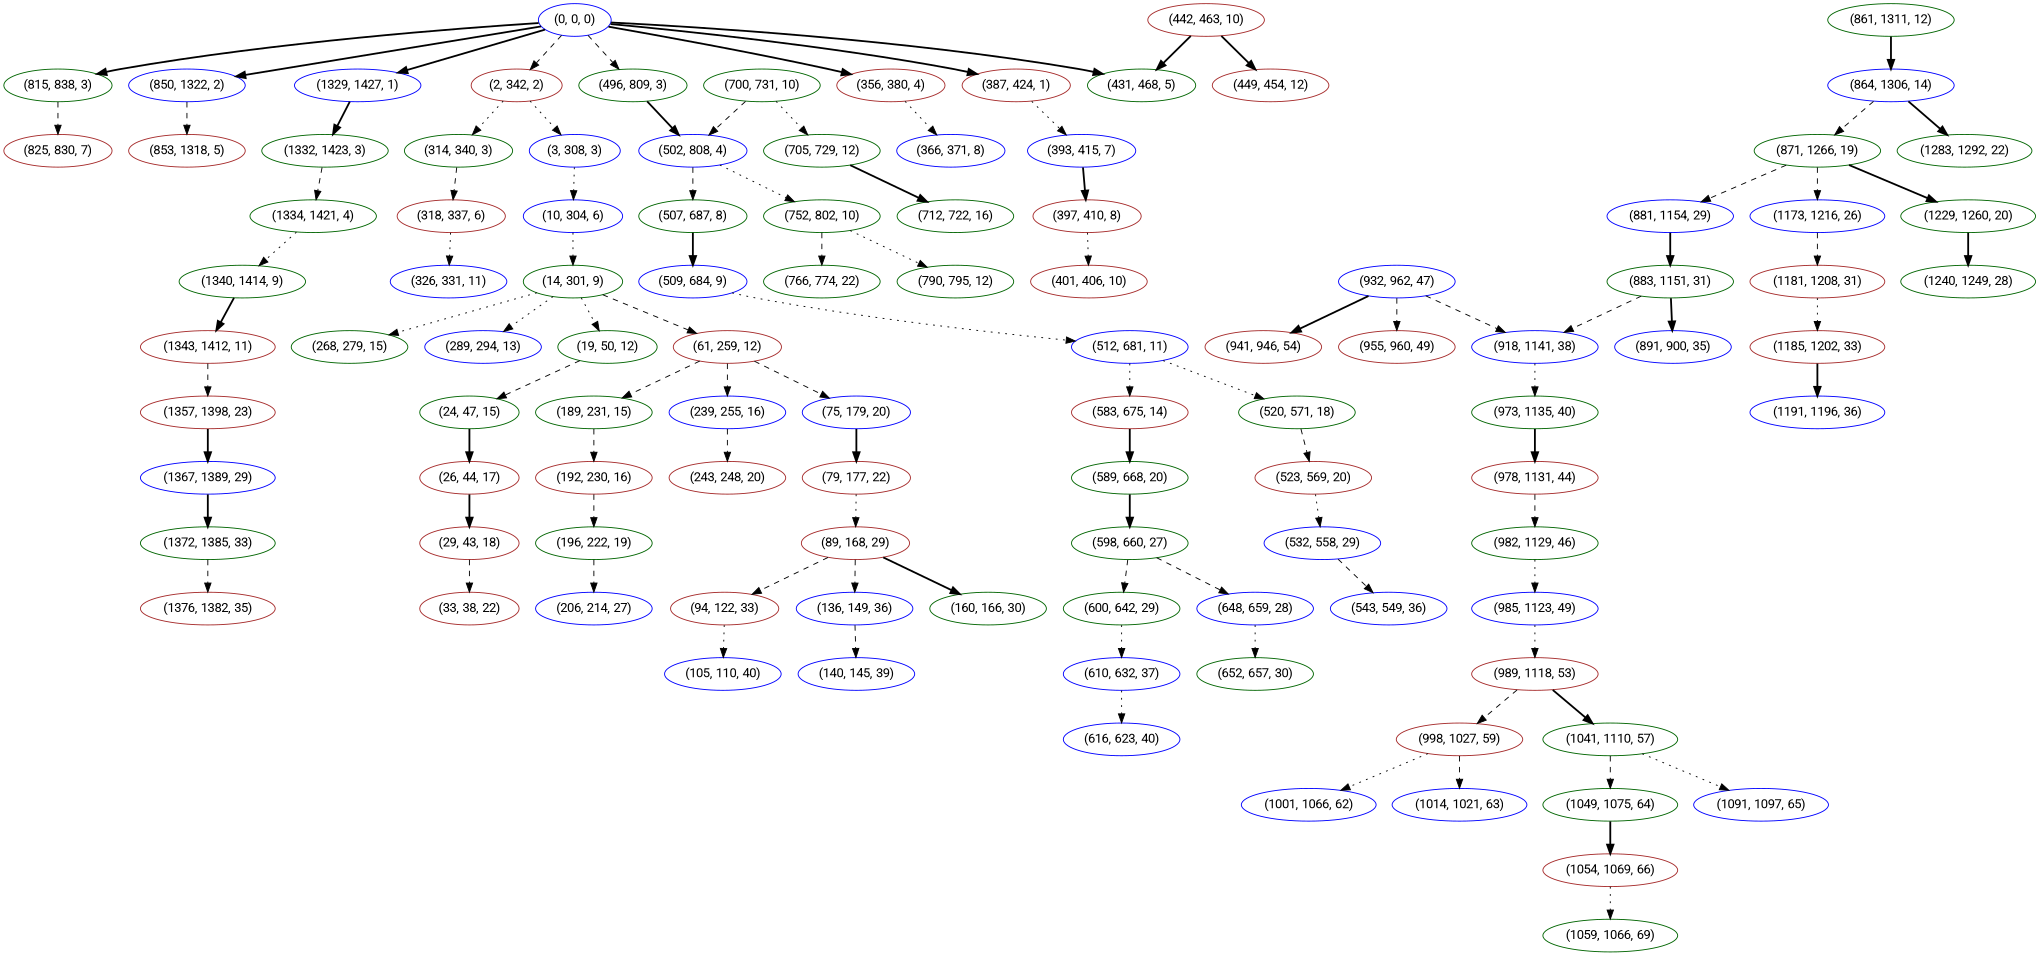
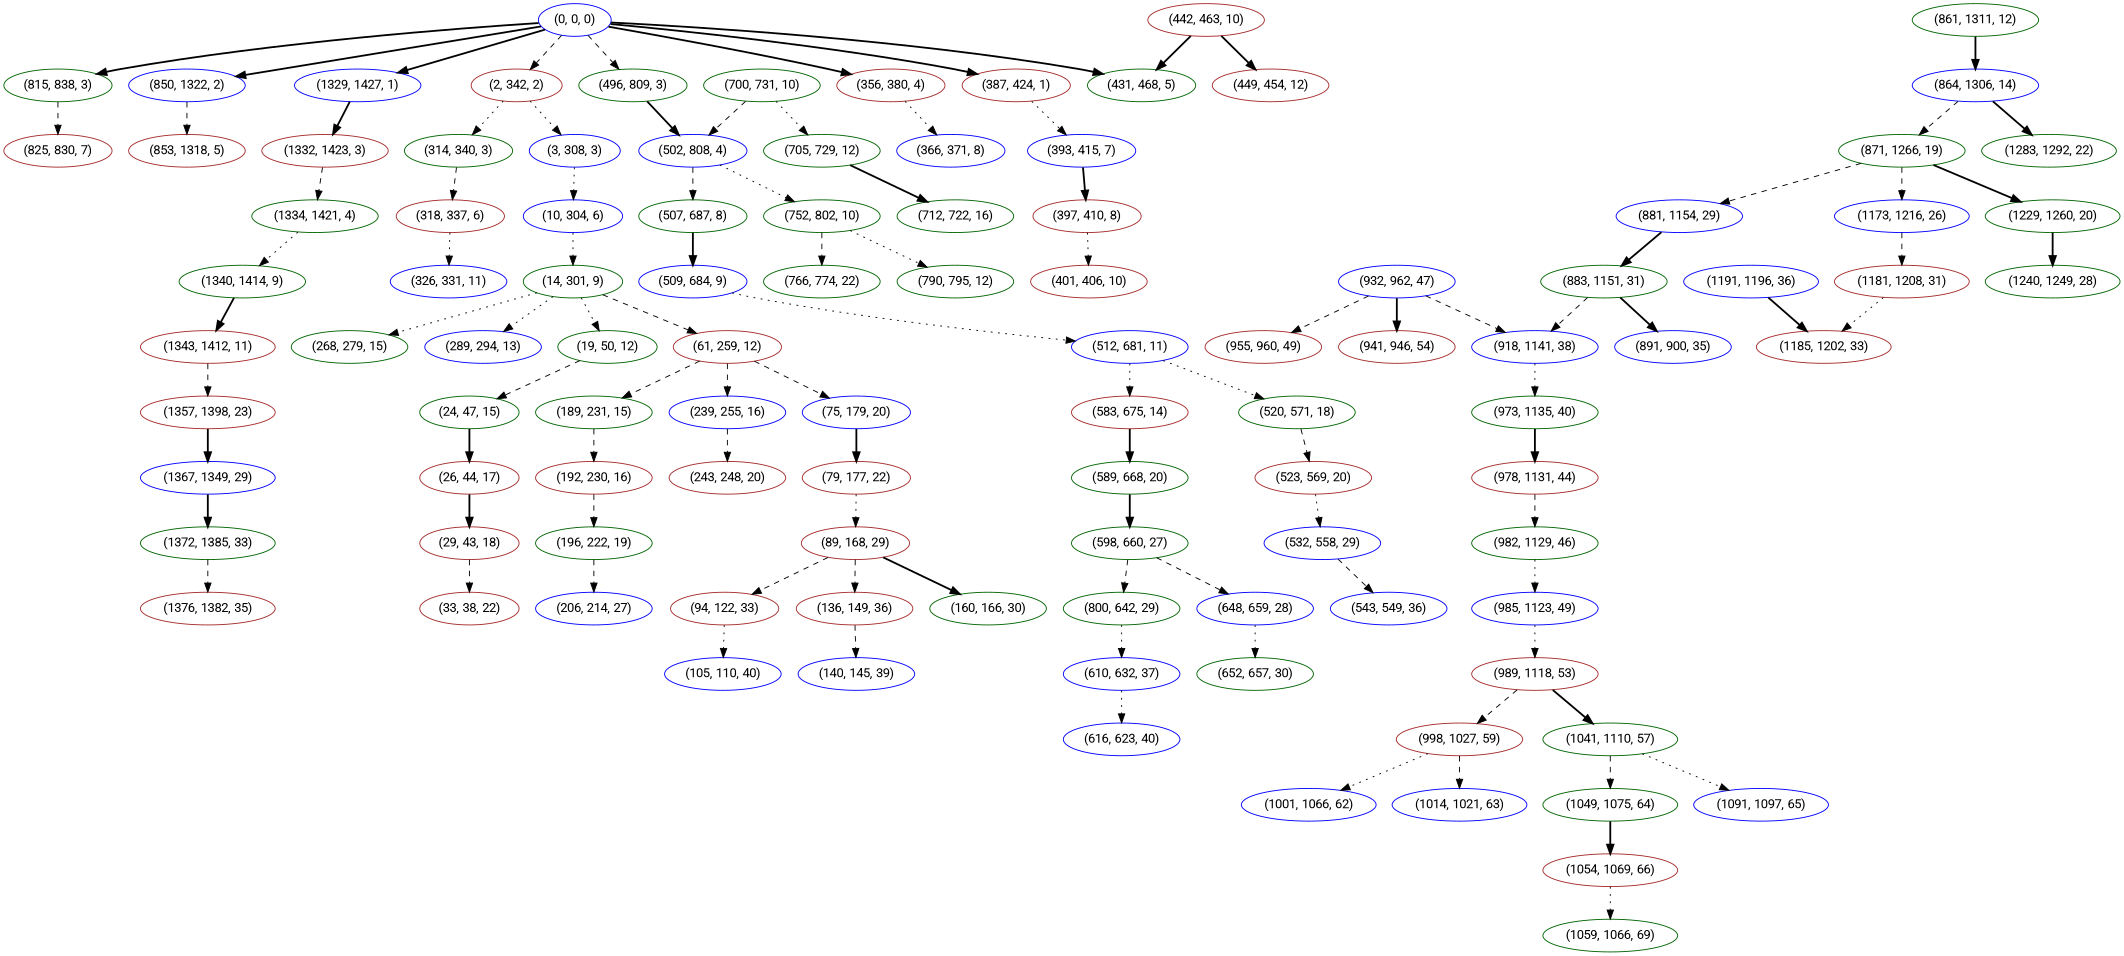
node "(1332, 1423, 3)": color darkgreen -> brown
edge "(1185, 1202, 33)" -> "(1191, 1196, 36)": reversed
node "(1367, 1389, 29)": label "(1367, 1389, 29)" -> "(1367, 1349, 29)"
node "(136, 149, 36)": color blue -> brown
node "(600, 642, 29)": label "(600, 642, 29)" -> "(800, 642, 29)"
